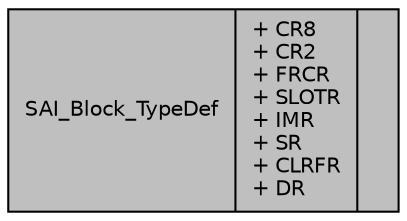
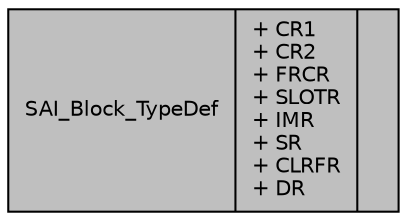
node "SAI_Block_TypeDef": text "+ CR8" -> "+ CR1"
